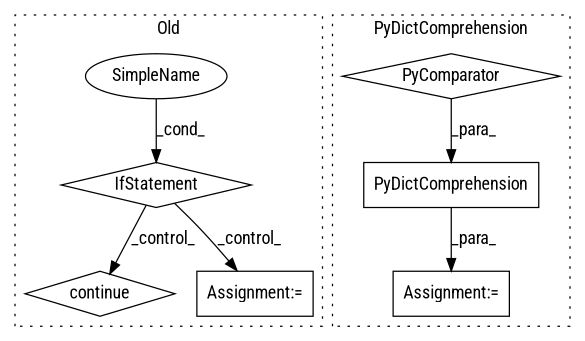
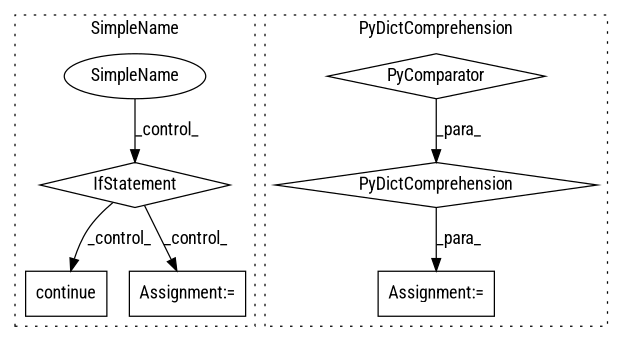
cluster "Old": label "Old" -> "SimpleName"
edge "SimpleName" -> "IfStatement": label "_cond_" -> "_control_"
node "PyDictComprehension": shape box -> diamond
node "continue": shape diamond -> box
